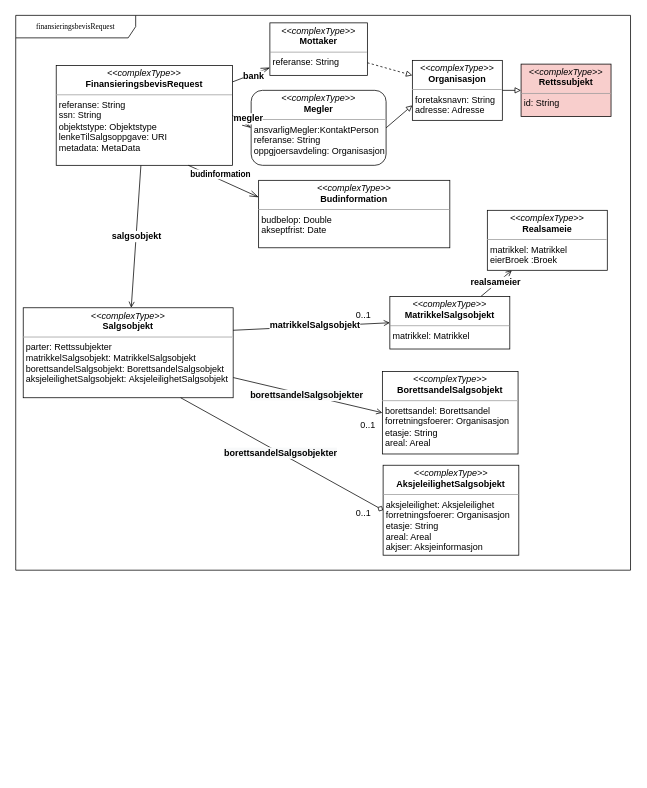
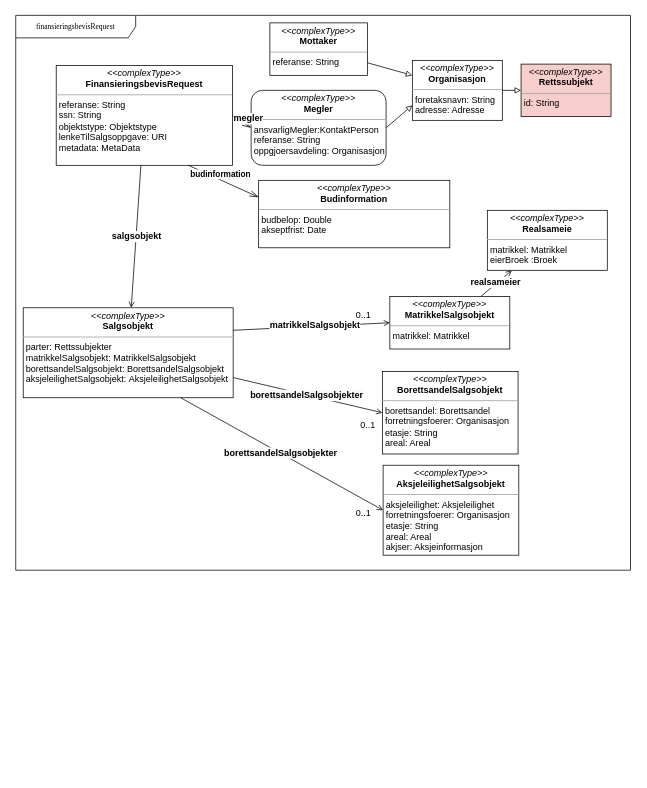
edge "<<complexType>>Mottaker referanse: String" -> "<<complexType>>Organisasjon foretaksnavn: String adresse: Adresse": style dashed -> solid
edge "<<complexType>> FinansieringsbevisRequest referanse: String ssn: String objektstype: Objektstype lenkeTilSalgsoppgave: URI metadata: MetaData" -> "<<complexType>>Mottaker referanse: String": removed, label "bank"
edge "<<complexType>>Salgsobjekt parter: Rettssubjekter matrikkelSalgsobjekt: MatrikkelSalgsobjekt borettsandelSalgsobjekt: BorettsandelSalgsobjekt aksjeleilighetSalgsobjekt: AksjeleilighetSalgsobjekt" -> "<<complexType>>AksjeleilighetSalgsobjekt aksjeleilighet: Aksjeleilighet forretningsfoerer: Organisasjon etasje: String areal: Areal akjser: Aksjeinformasjon": arrowhead diamond -> open
